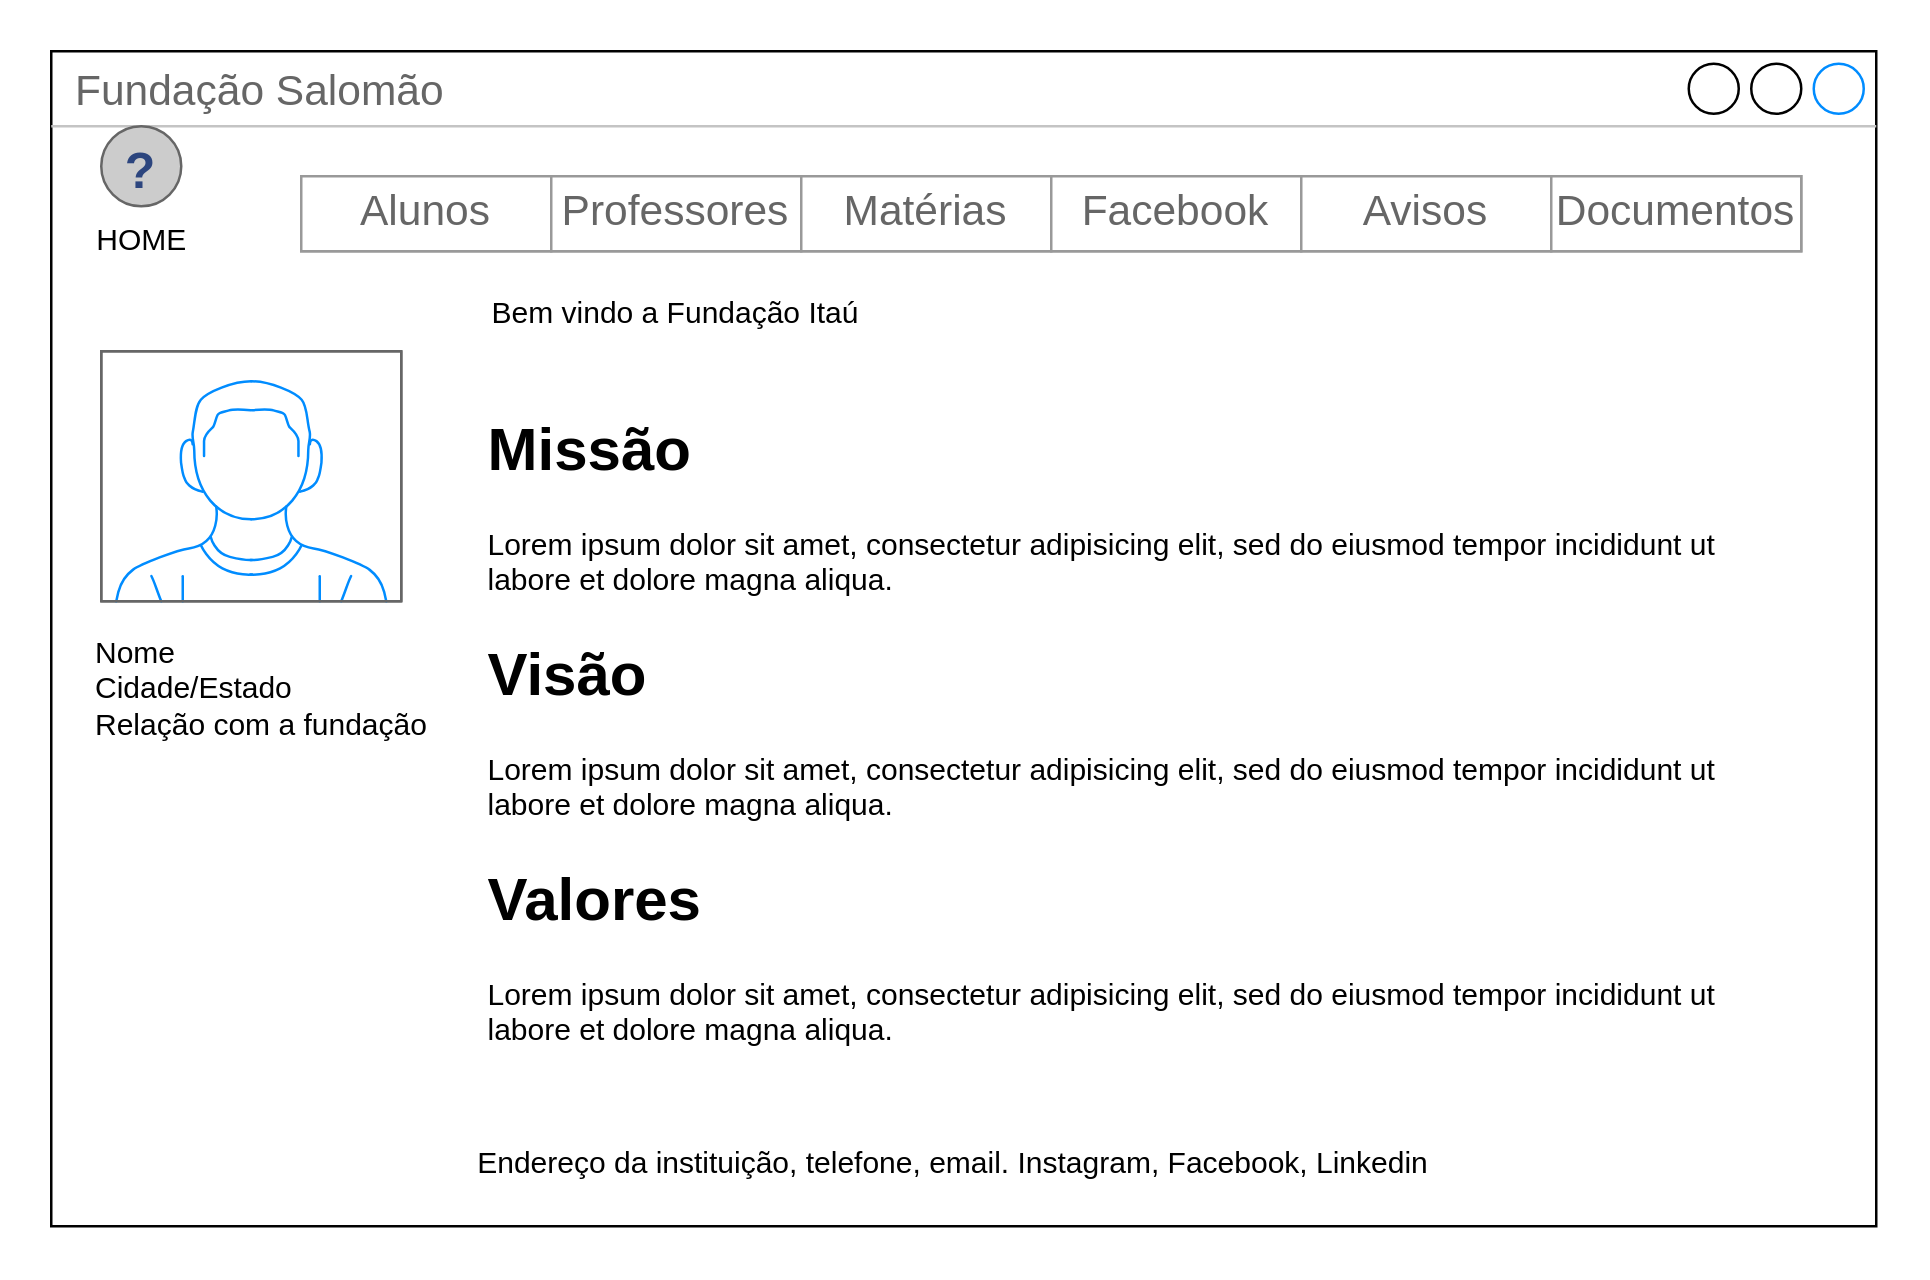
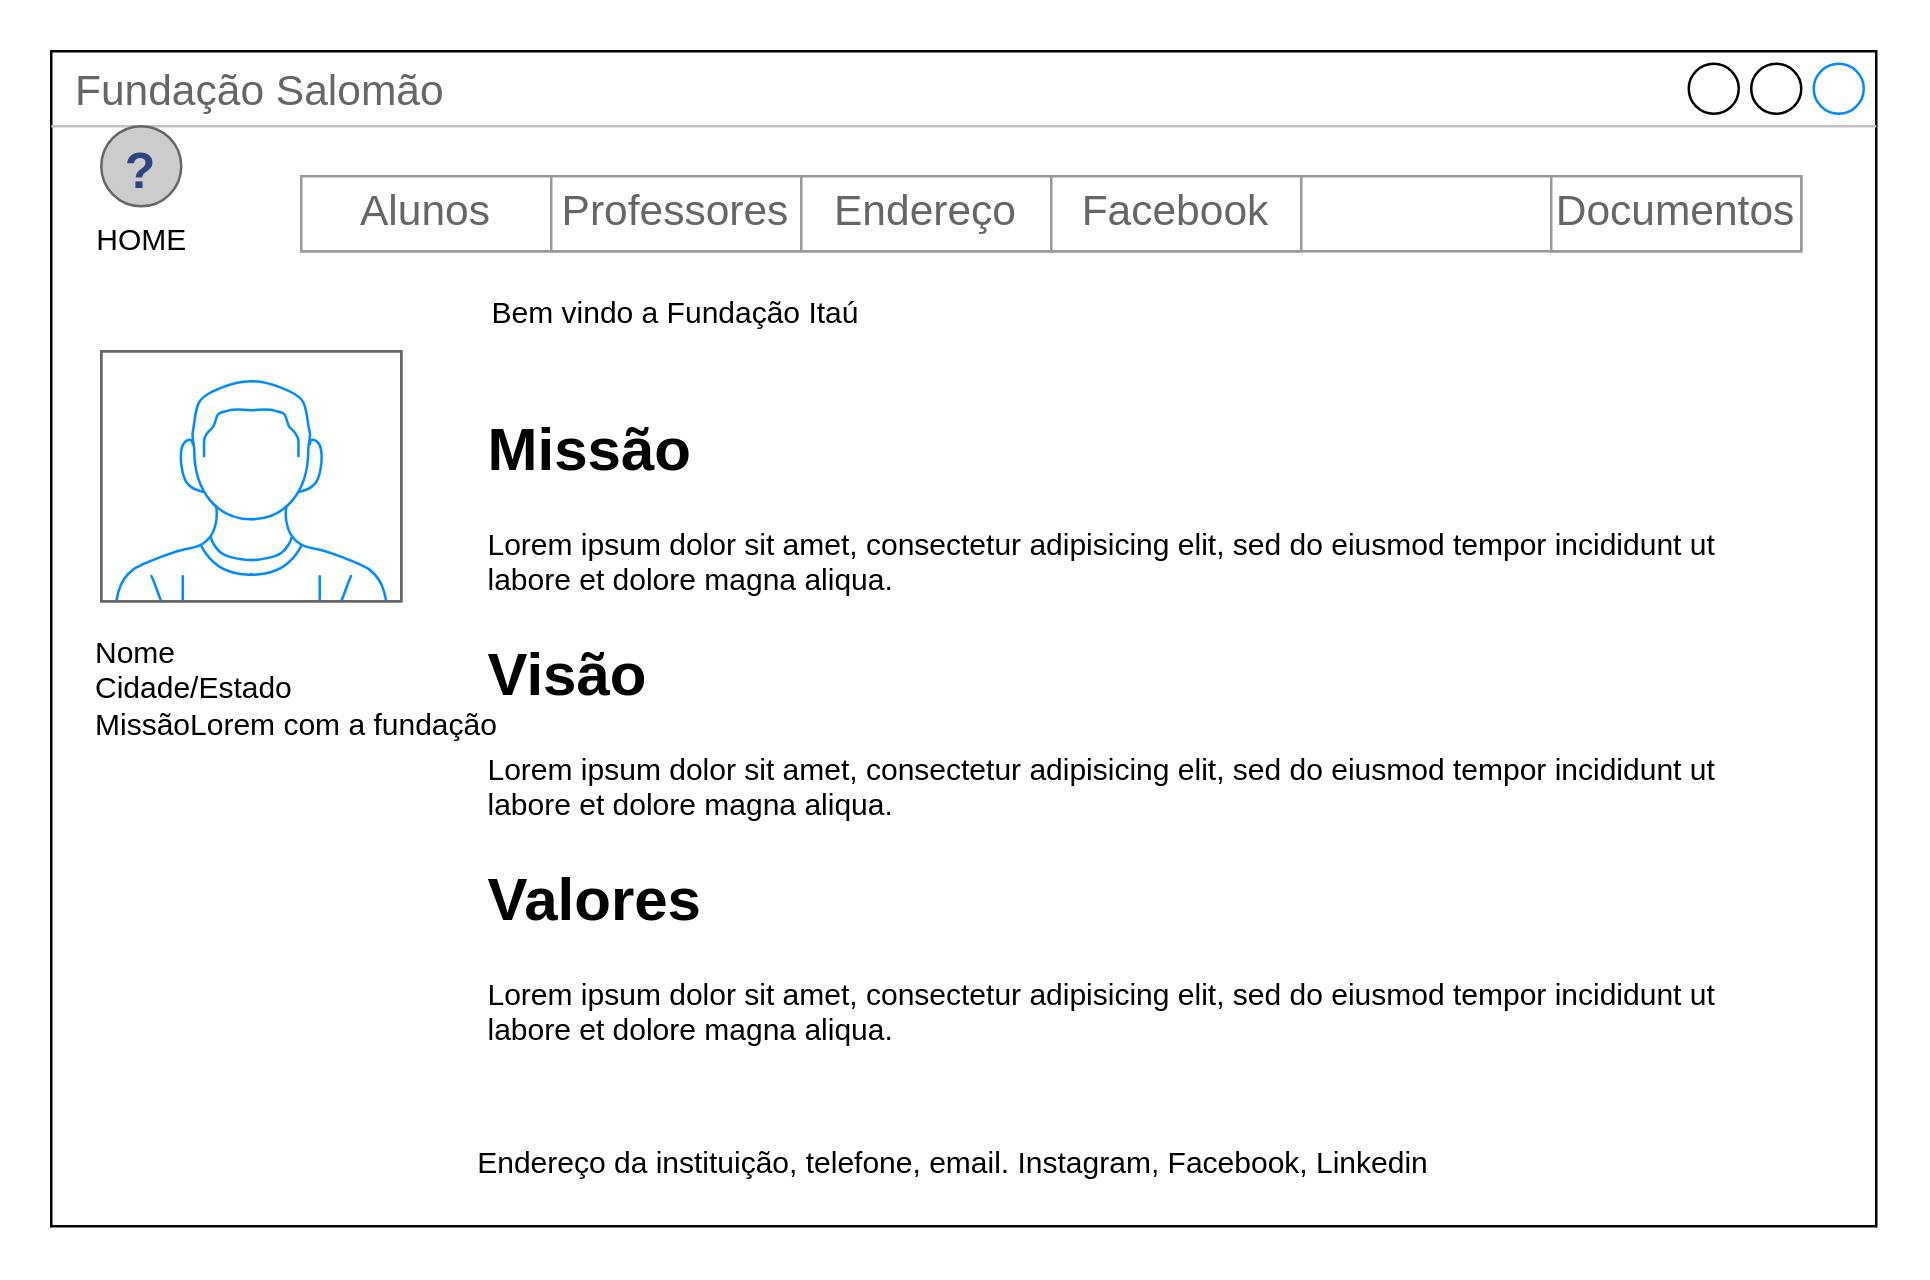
node "Matérias": label "Matérias" -> "Endereço"
node "Avisos": removed
node "Nome Cidade/Estado Relação com a fundação": label "Nome Cidade/Estado Relação com a fundação" -> "Nome Cidade/Estado MissãoLorem com a fundação"
